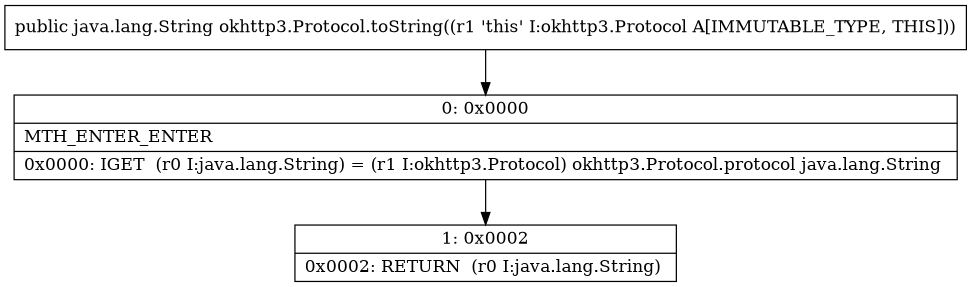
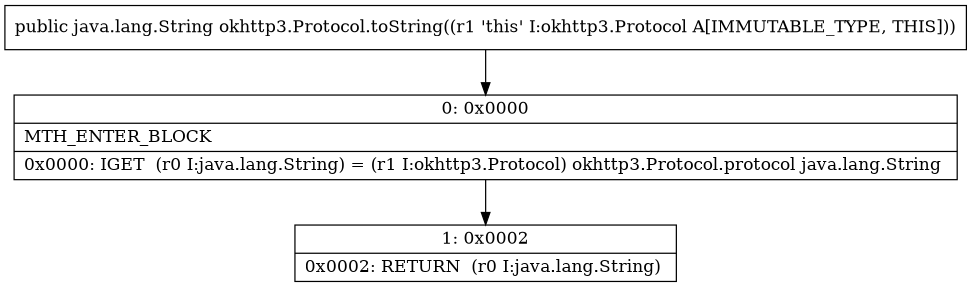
node "0: 0x0000": text "MTH_ENTER_ENTER" -> "MTH_ENTER_BLOCK"
